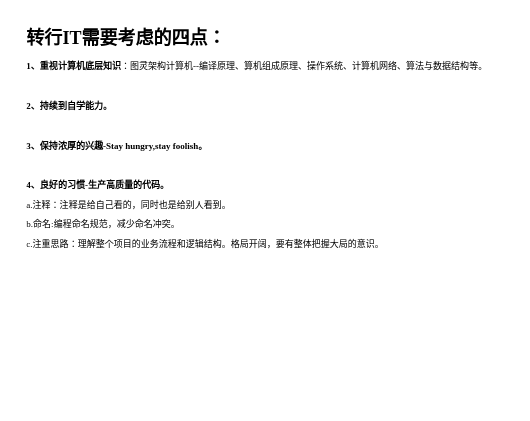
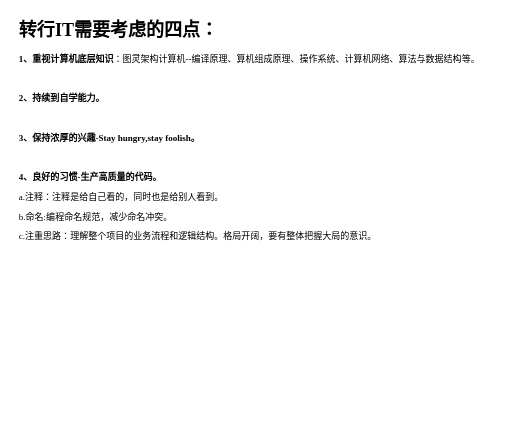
node "转行IT需要考虑的四点：1、重视计算机底层知识：图灵架构计算机--编译原理、算机组成原理、操作系统、计算机网络、算法与数据结构等。 2、持续到自学能力。 3、保持浓厚的兴趣-Stay hungry,stay foolish。 4、良好的习惯-生产高质量的代码。 a.注释：注释是给自己看的，同时也是给别人看到。 b.命名:编程命名规范，减少命名冲突。 c.注重思路：理解整个项目的业务流程和逻辑结构。格局开阔，要有整体把握大局的意识。": moved (272, 218) -> (264, 210)
